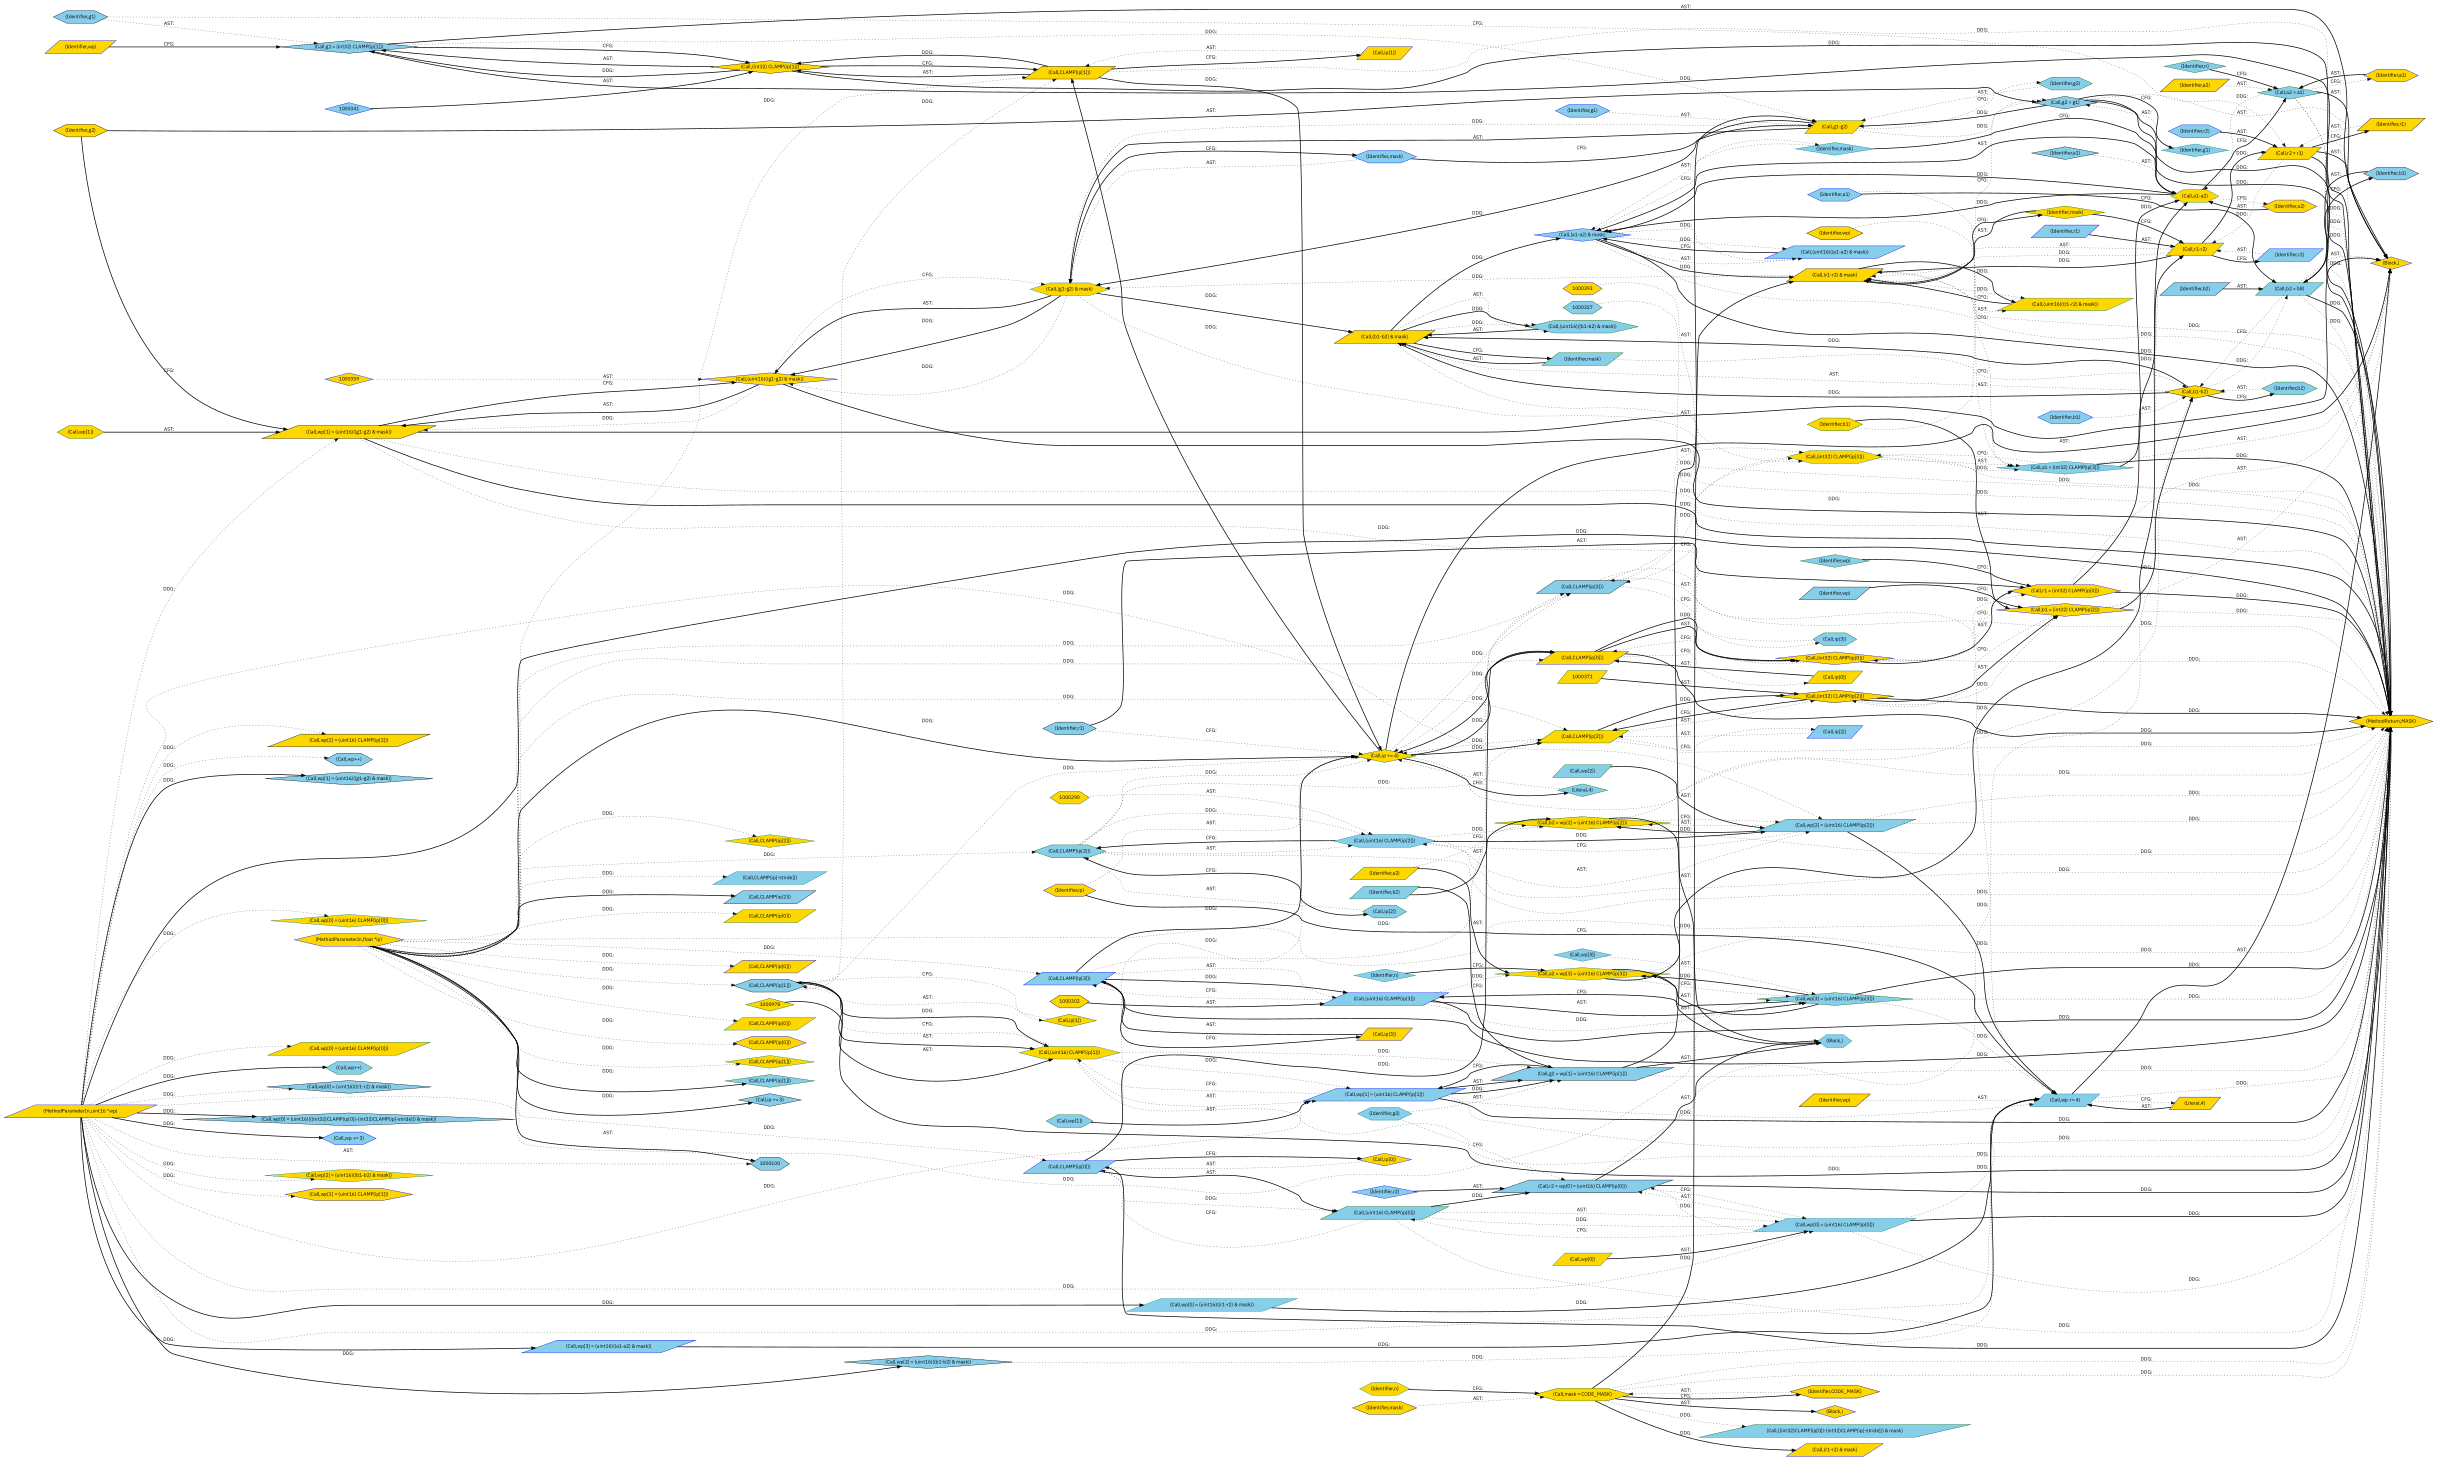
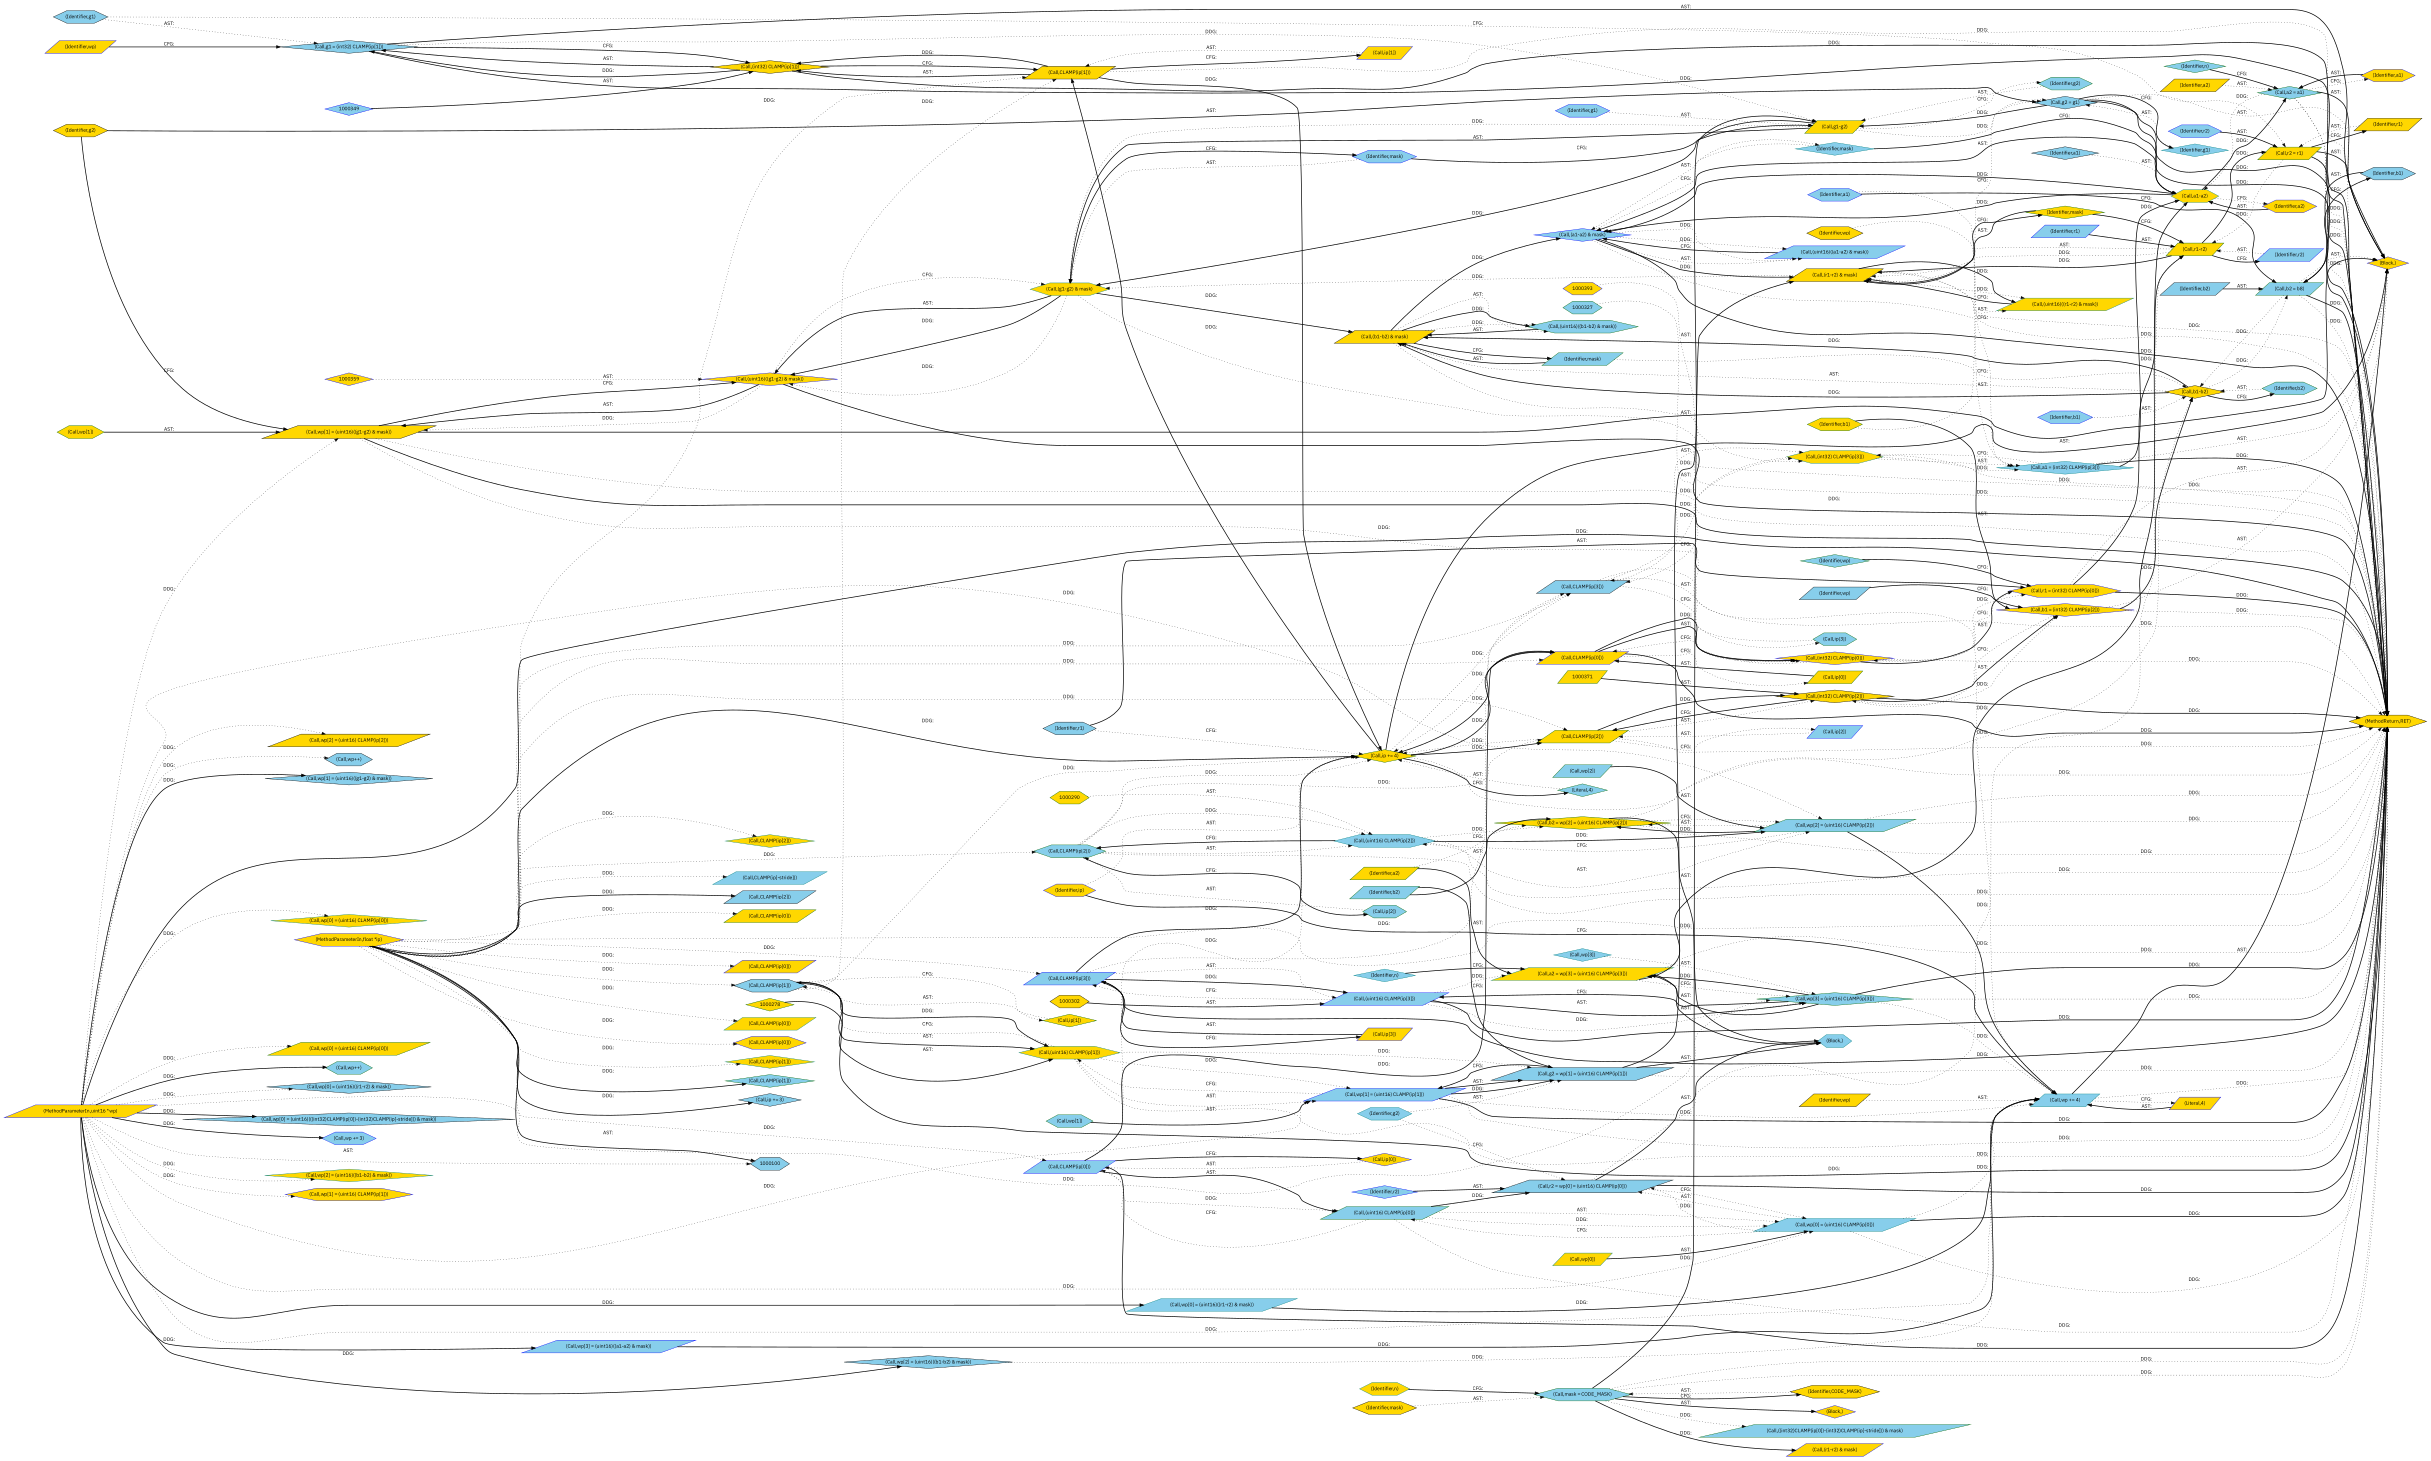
node "1000341": label "1000341" -> "1000349"
edge "(Call,a1-a2)" -> "(Call,a2 = a1)": label "CFG: " -> "DDG: "
edge "(Call,b2 = b8)" -> "(Call,b1-b2)": label "CFG: " -> "DDG: "
edge "1000327" -> "(Call,(int32) CLAMP(ip[0]))": label "DDG: " -> "AST: "
node "(MethodReturn,MASK)": label "(MethodReturn,MASK)" -> "(MethodReturn,RET)"
node "(Call,a2 = wp[3] = (uint16) CLAMP(ip[3]))": shape diamond -> parallelogram
node "1000978": label "1000978" -> "1000278"
node "(Call,mask = CODE_MASK)": fillcolor gold -> skyblue
